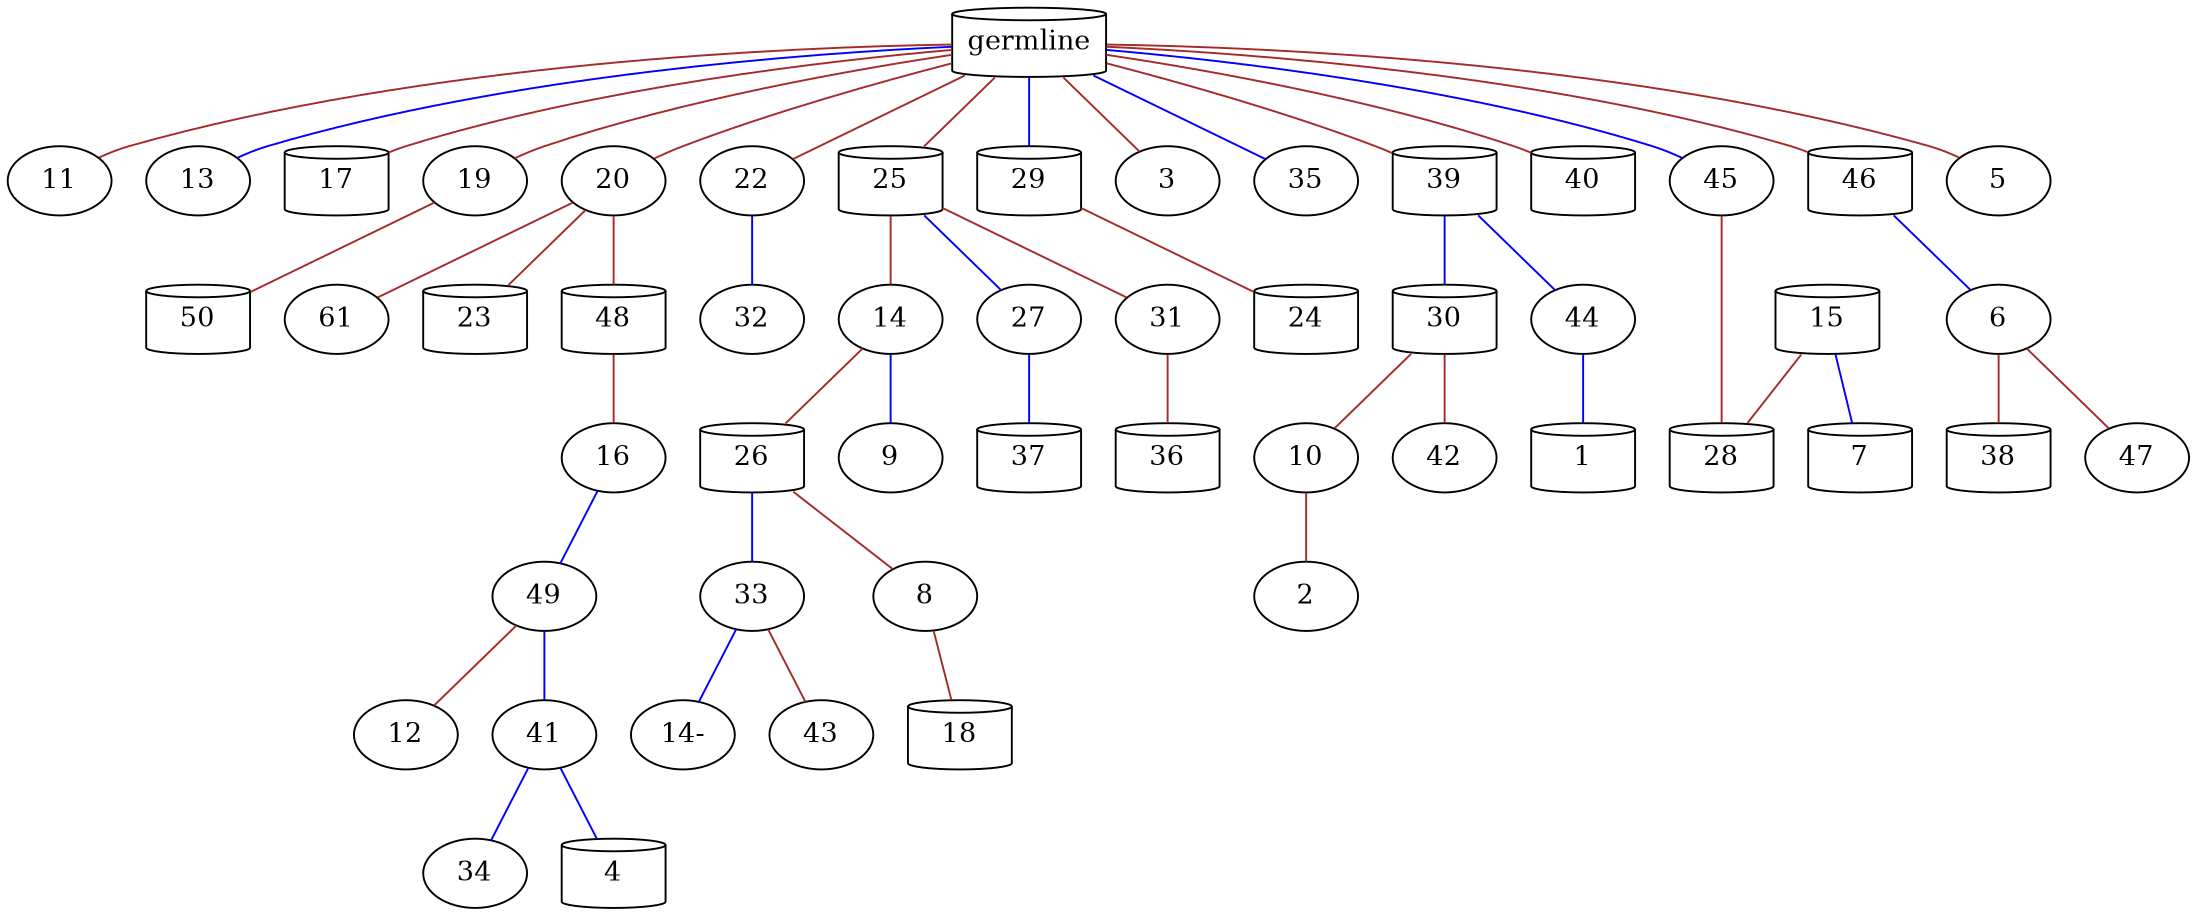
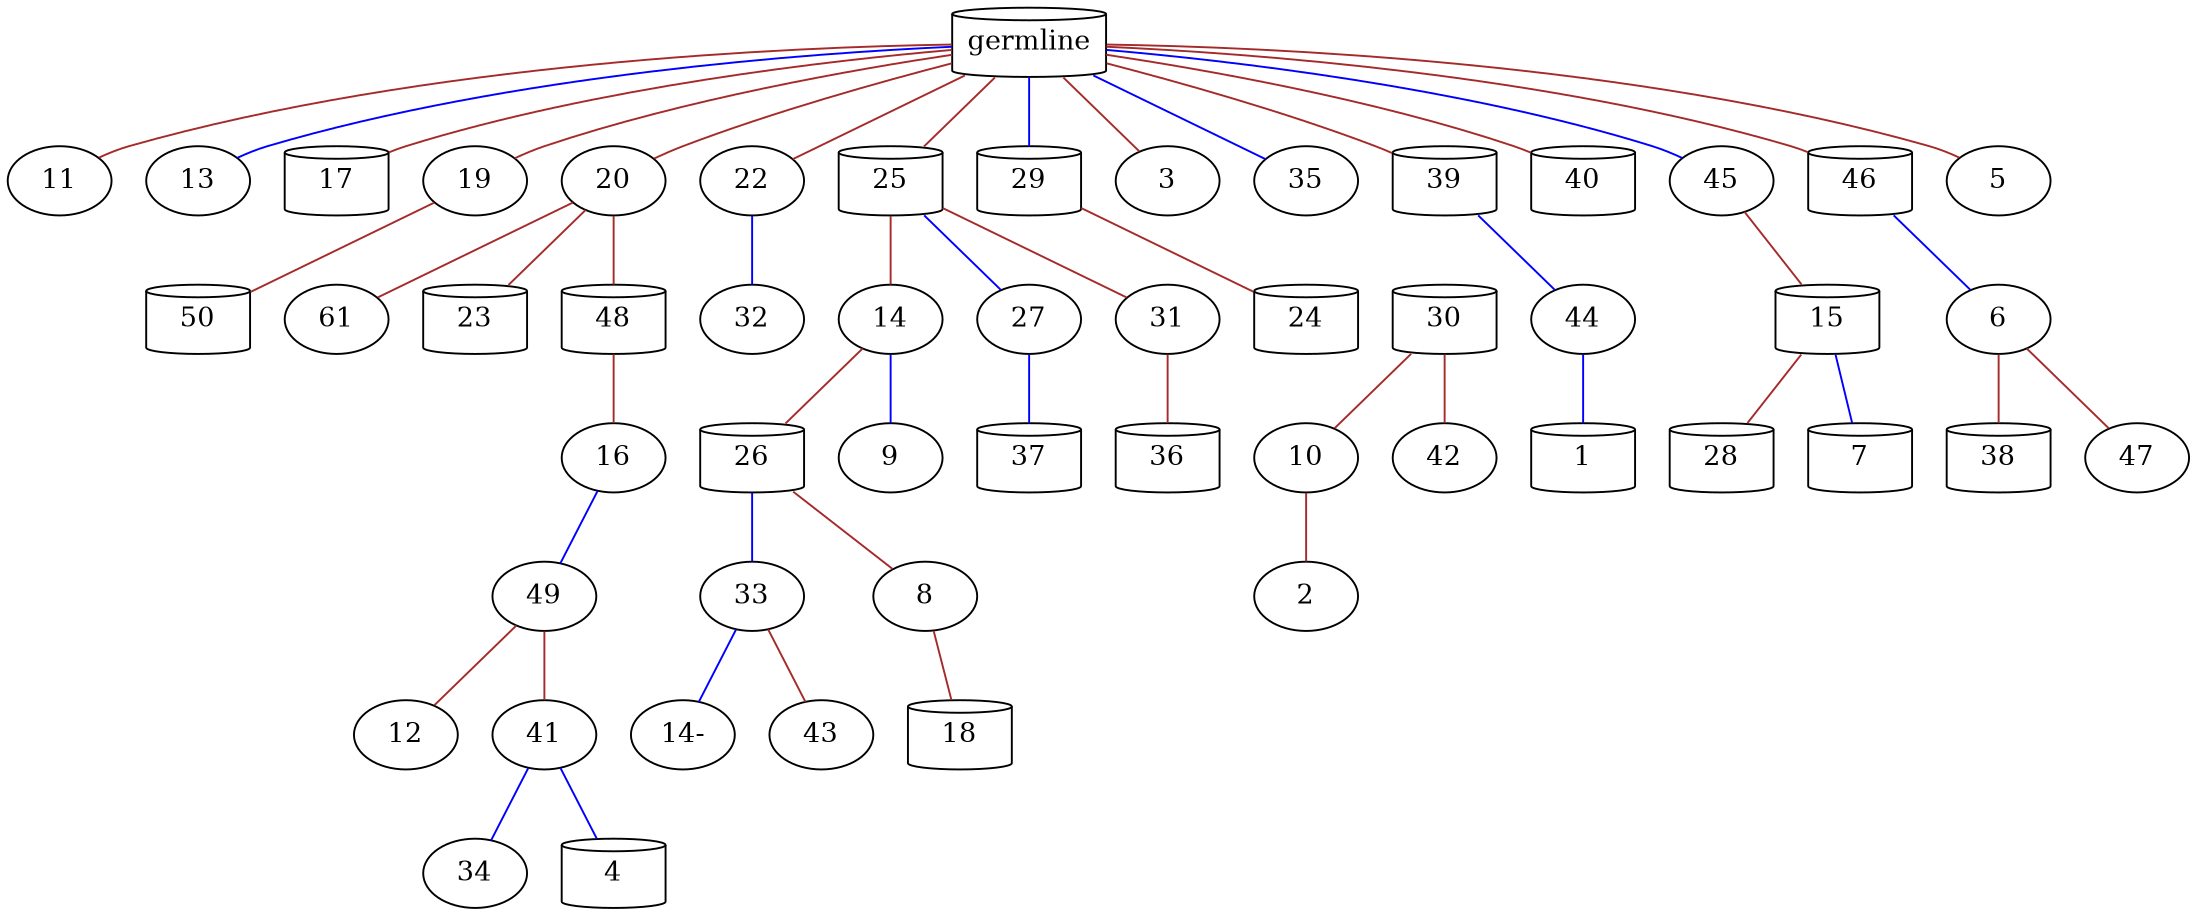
edge "39" -- "30": removed
edge "45" -- "28": now "45" -- "15"
edge "49" -- "41": color blue -> brown
